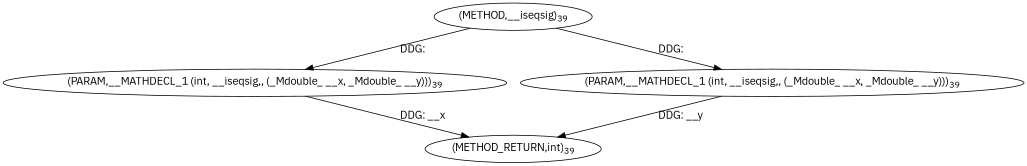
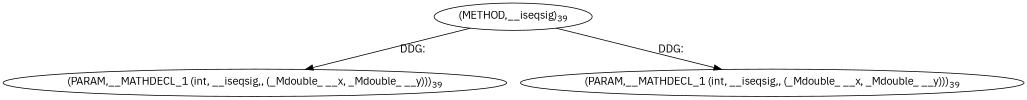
node "(METHOD_RETURN,int)": removed
